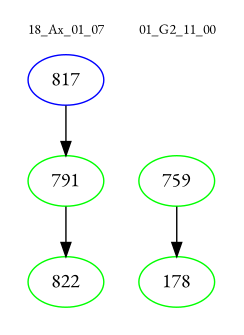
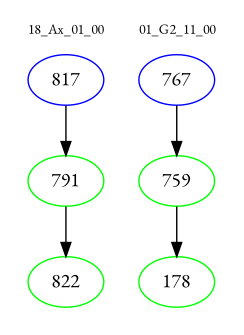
cluster "18_Ax_01_07": label "18_Ax_01_07" -> "18_Ax_01_00"
node "767": added
